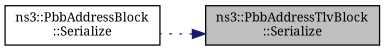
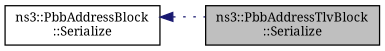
edge "ns3::PbbAddressBlock ::Serialize" -> "ns3::PbbAddressTlvBlock ::Serialize": reversed
